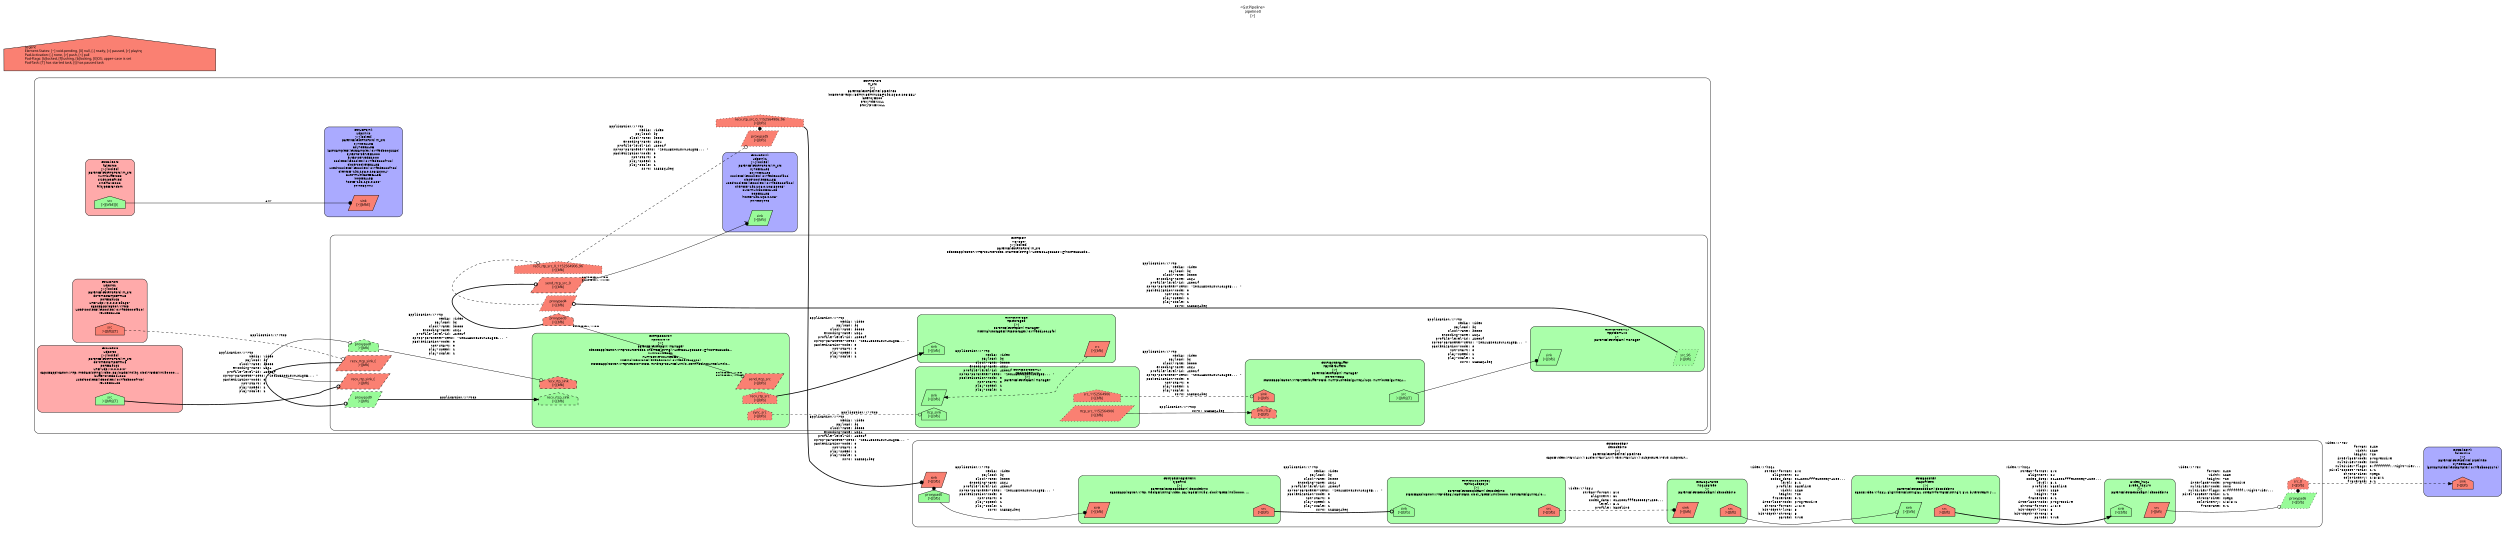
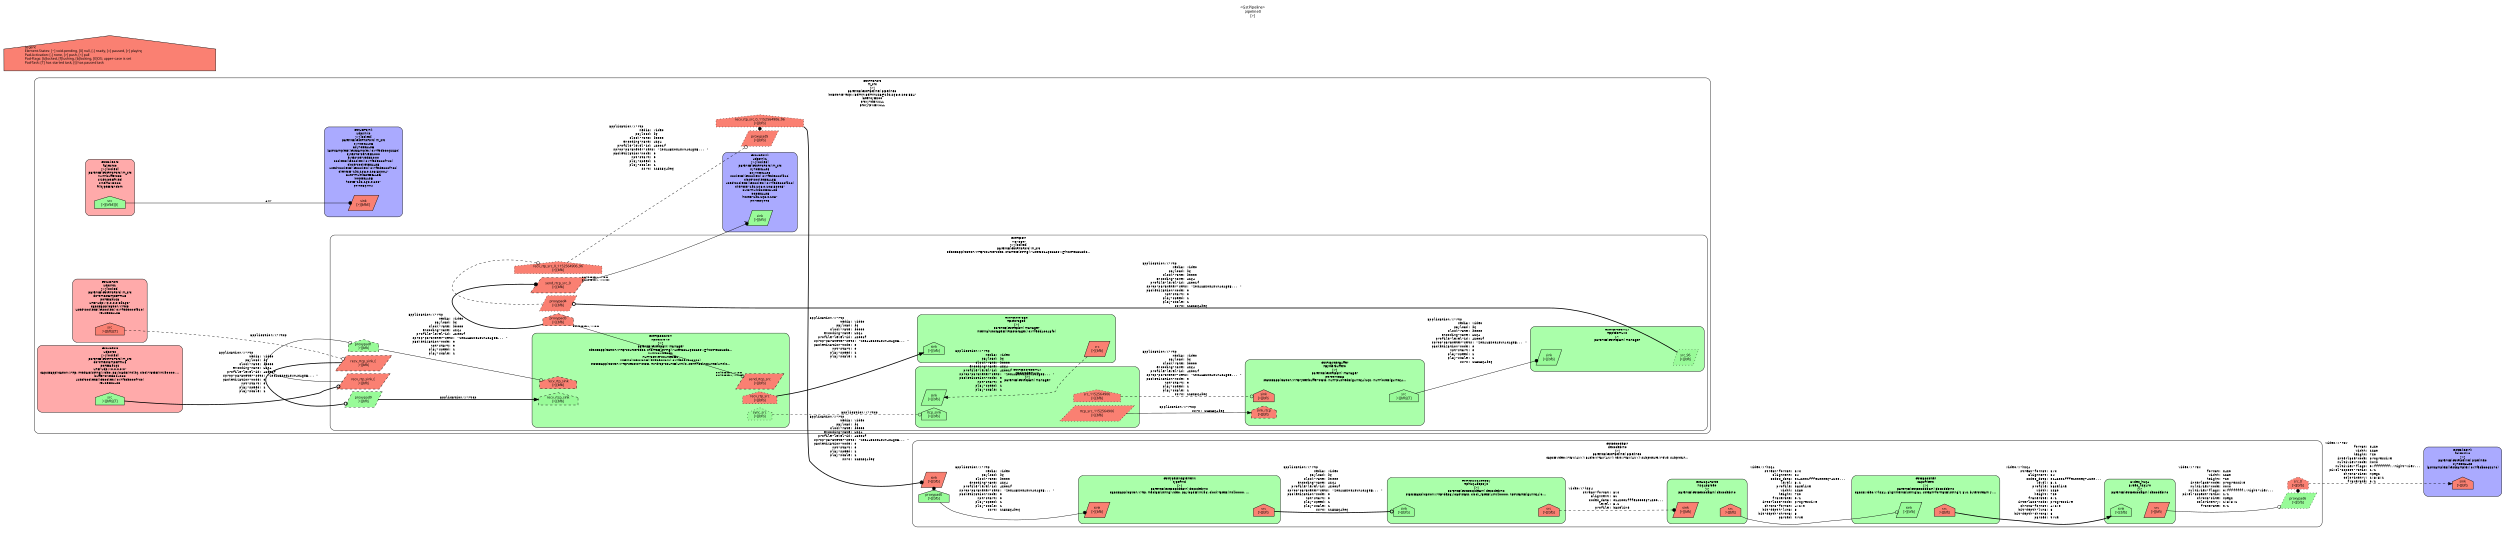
edge "proxypad3 [>][bfb]" -> "send_rtcp_src_0 [>][bfb]": arrowhead odot -> dot
node "sync_src [>][bfb]": fillcolor salmon -> palegreen
